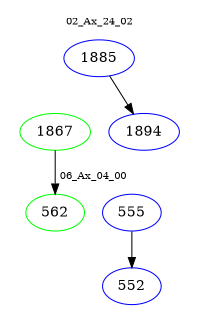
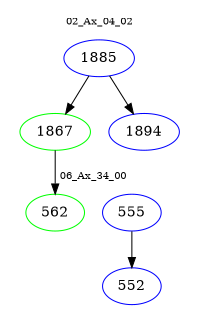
cluster "02_Ax_24_02": label "02_Ax_24_02" -> "02_Ax_04_02"
edge "1885" -> "1867": added
cluster "06_Ax_04_00": label "06_Ax_04_00" -> "06_Ax_34_00"
